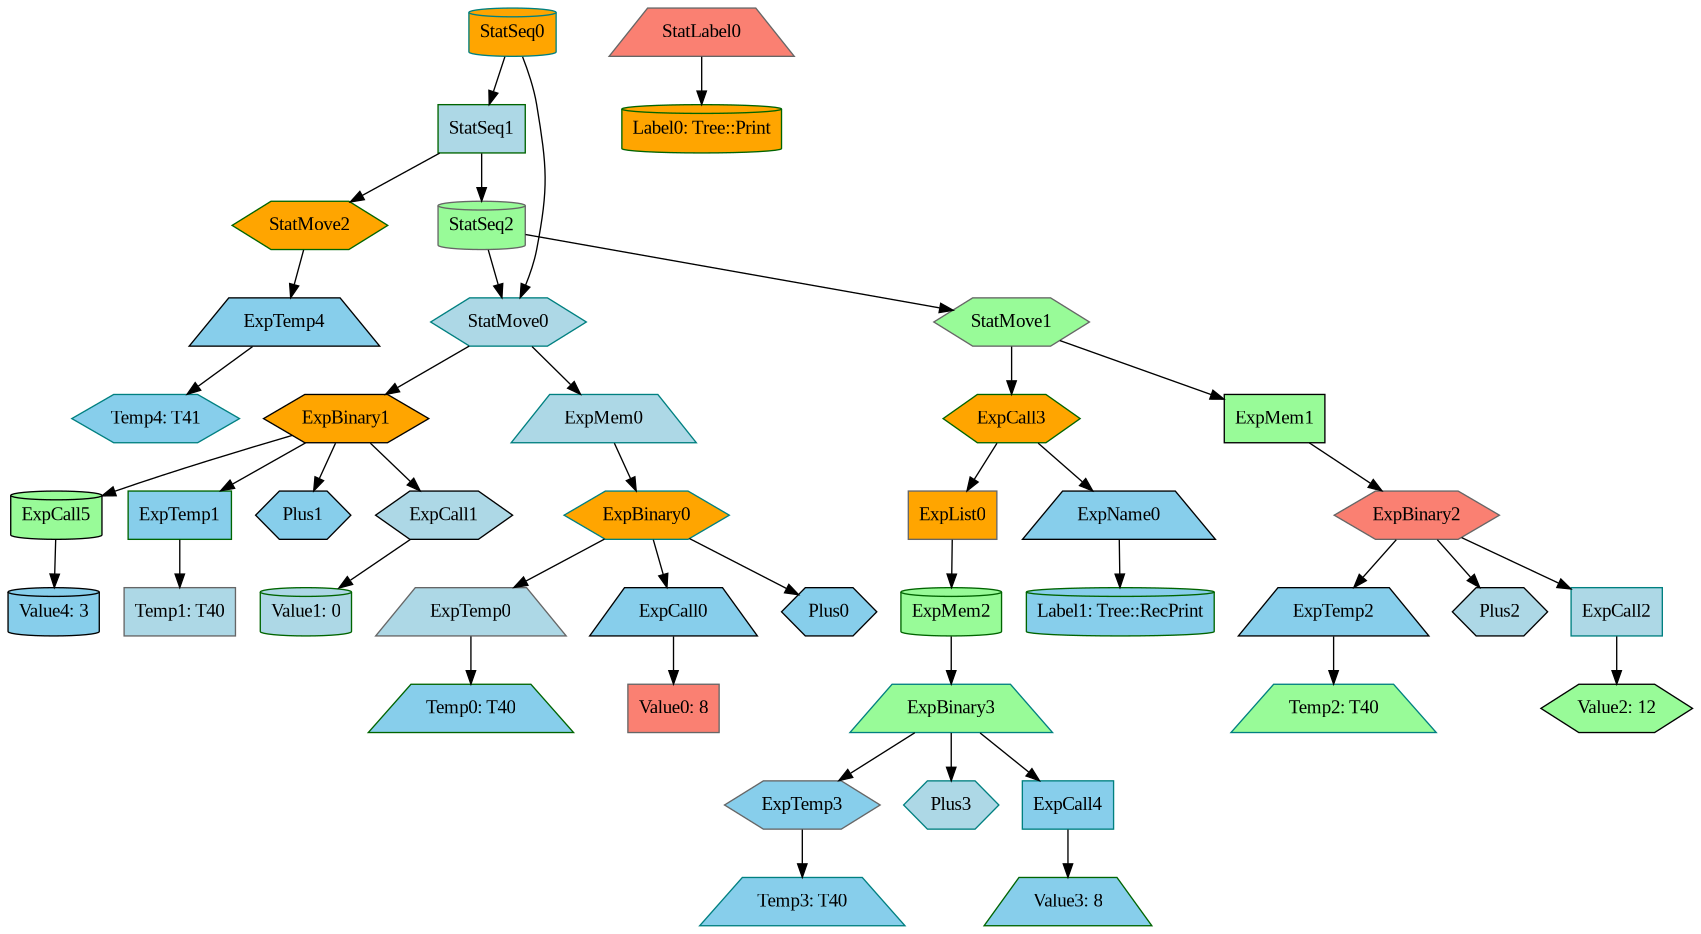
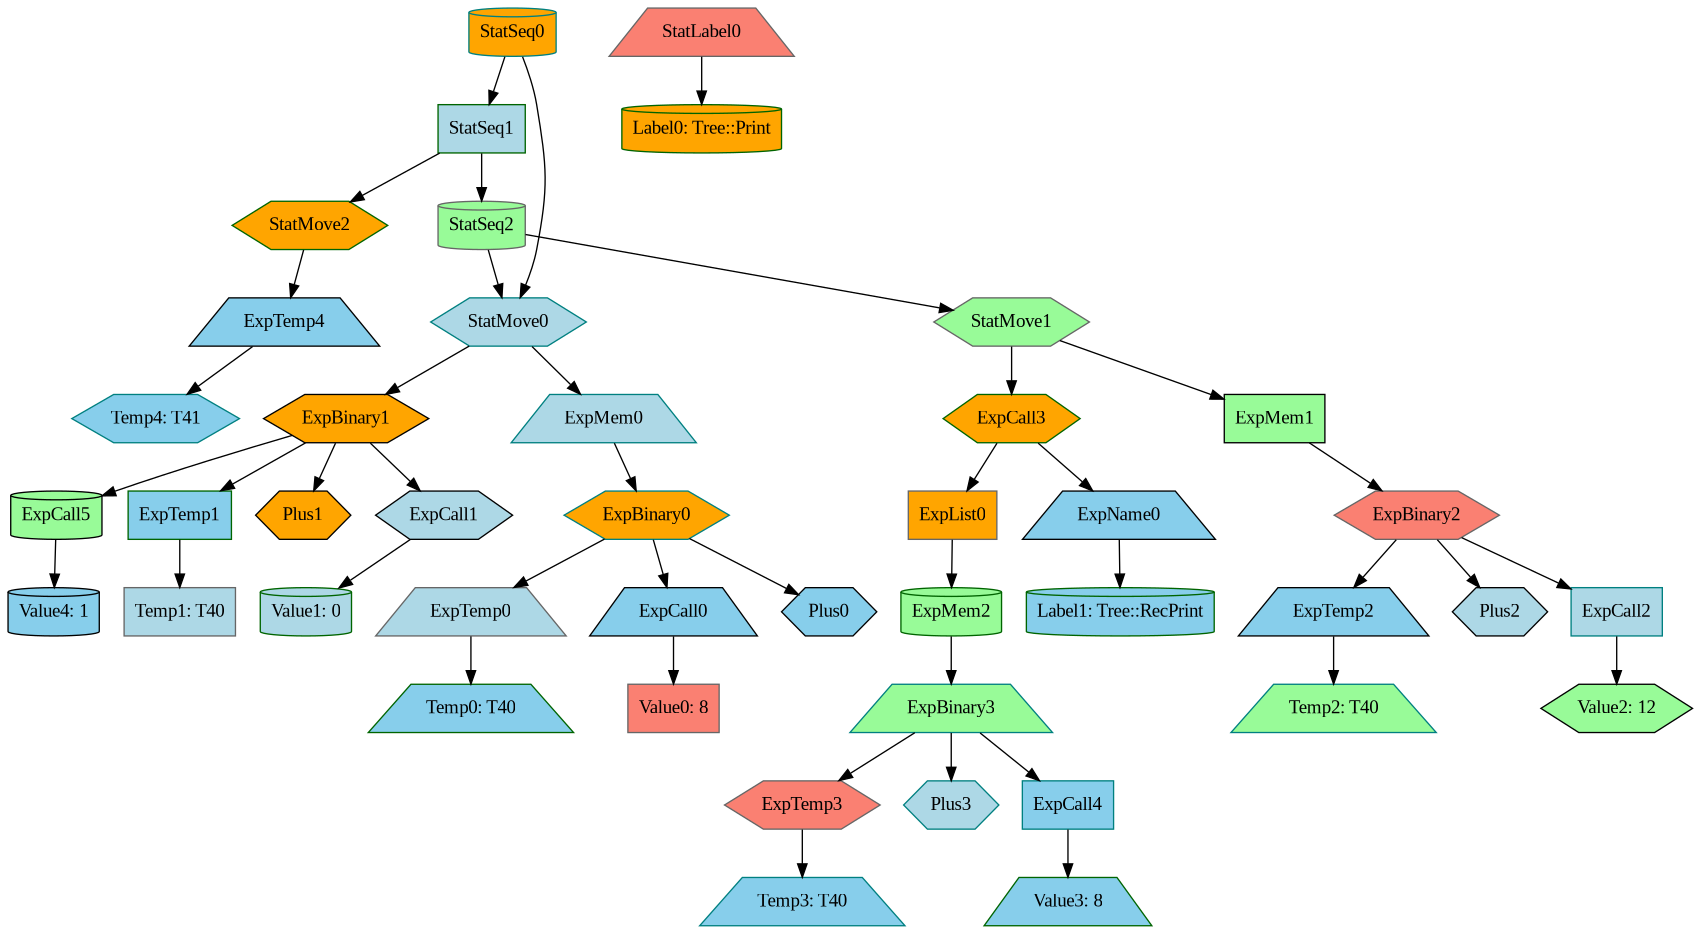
node "Plus1": fillcolor skyblue -> orange
node "Value4: 3": label "Value4: 3" -> "Value4: 1"
node "ExpTemp3": fillcolor skyblue -> salmon
